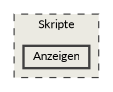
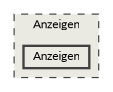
cluster "Skripte": label "Skripte" -> "Anzeigen"
